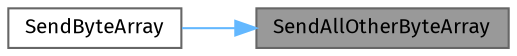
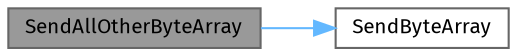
edge "SendByteArray" -> "SendAllOtherByteArray": reversed
